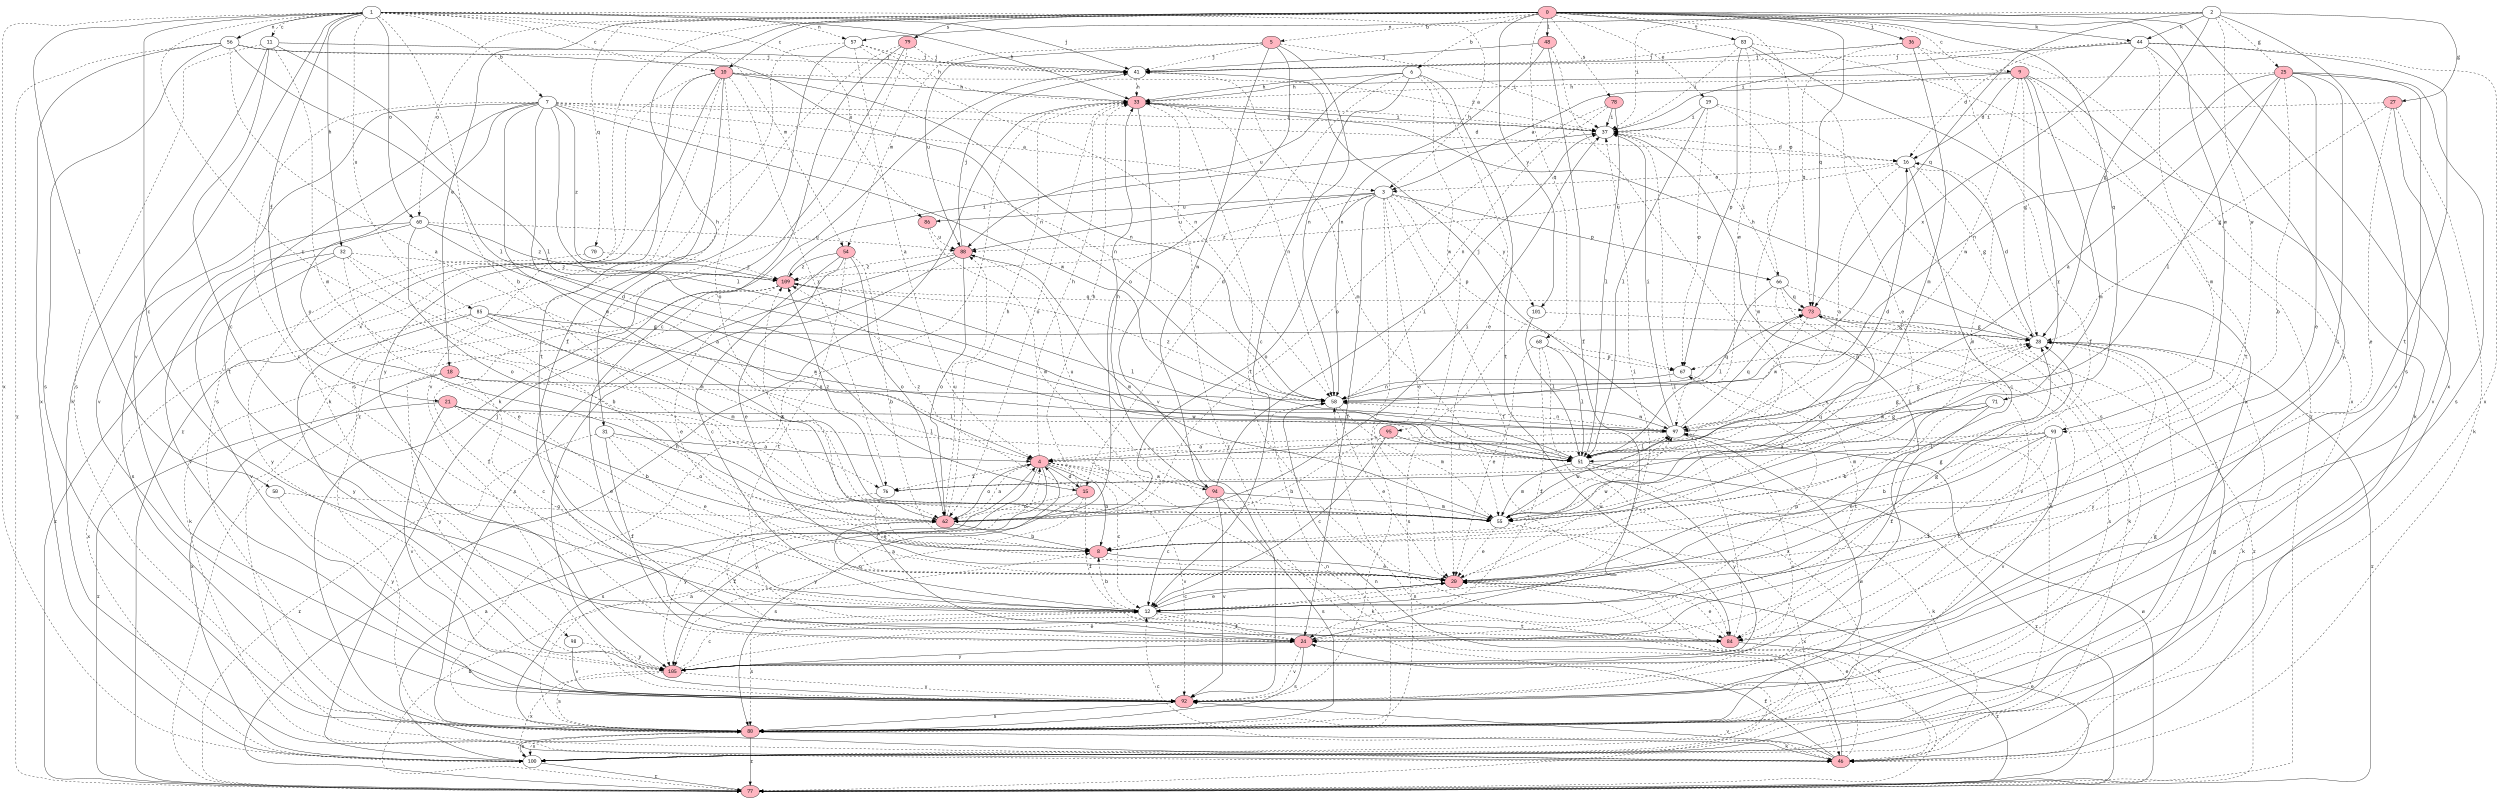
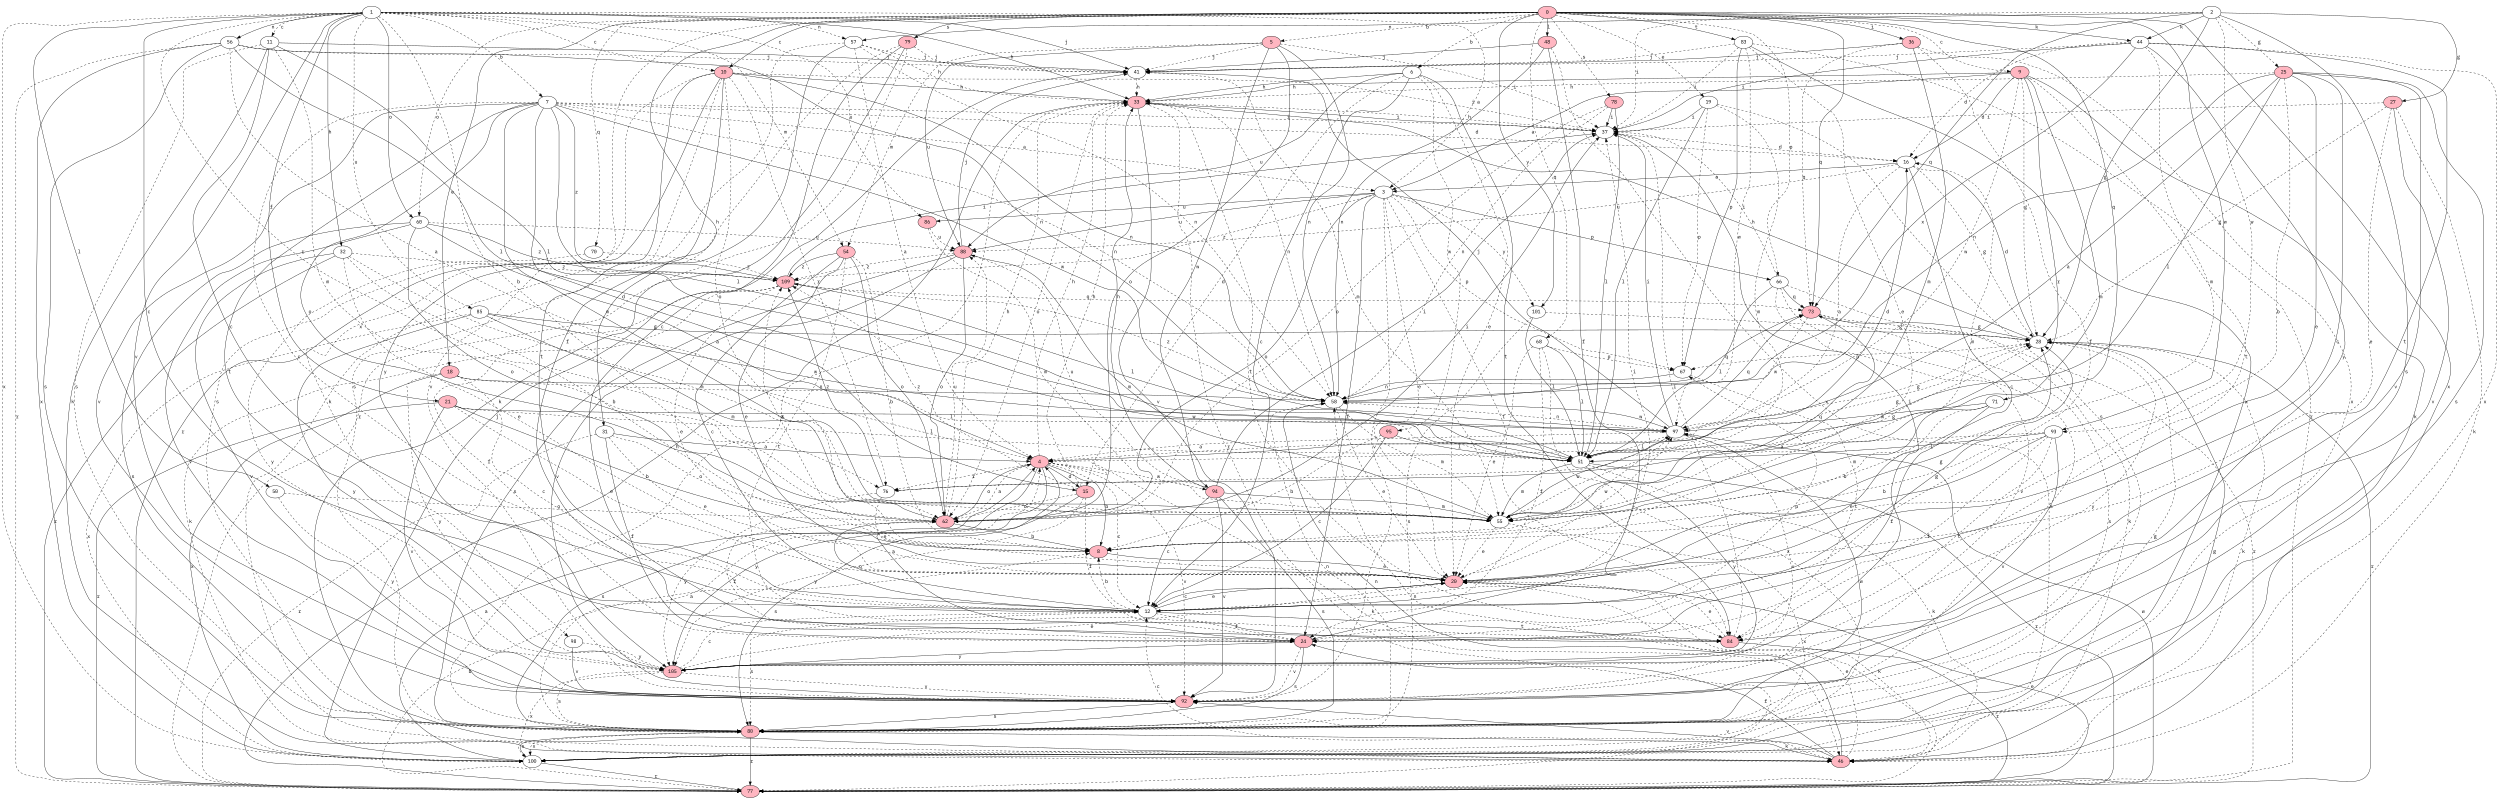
edge "16" -> "3": style dashed -> solid
edge "20" -> "97": label "w" -> "y"
